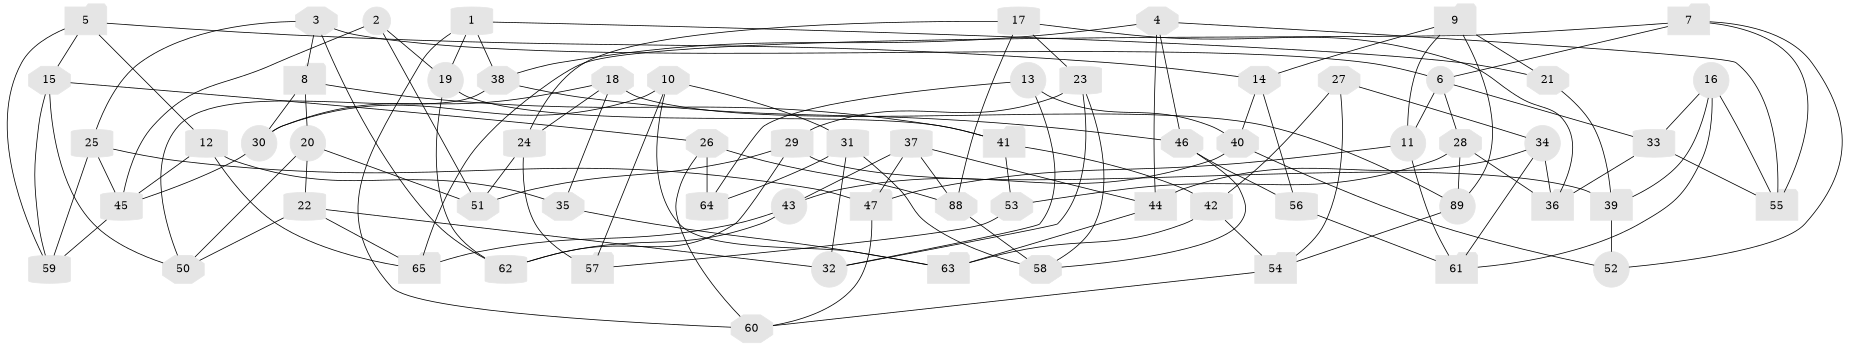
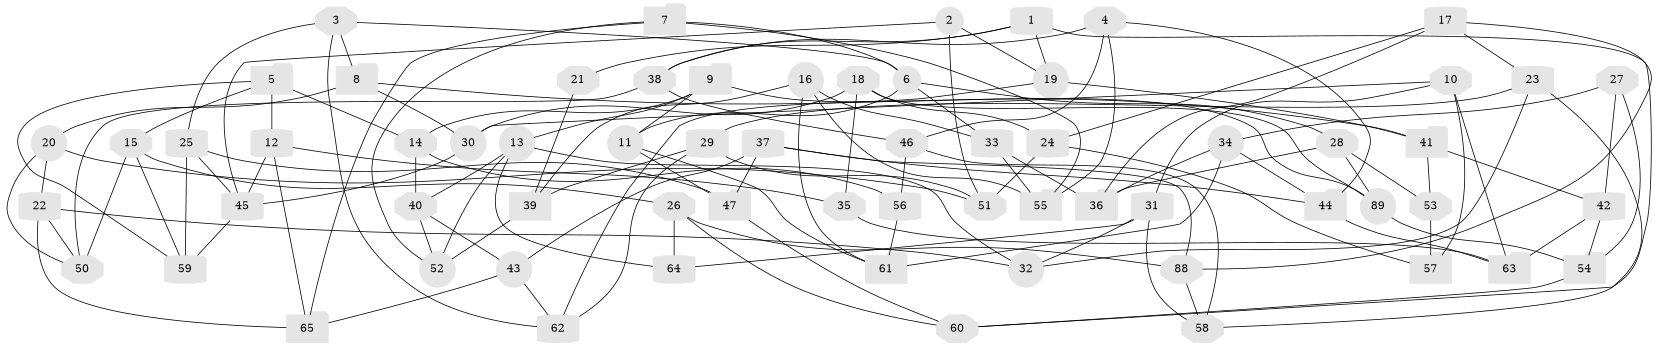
edge "9" -- "21": now "9" -- "13"
edge "13" -- "52": added
